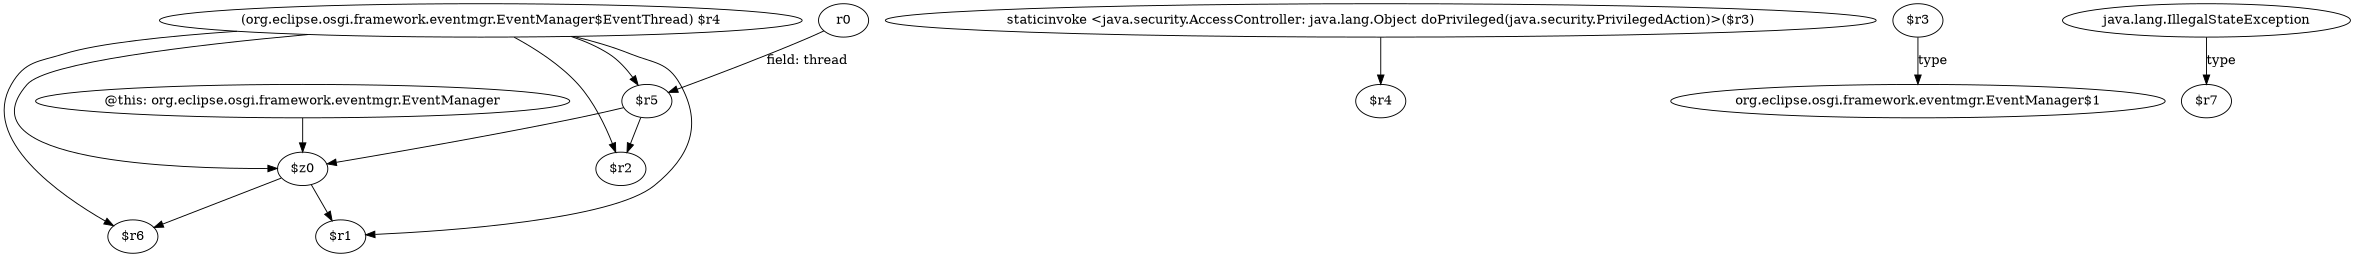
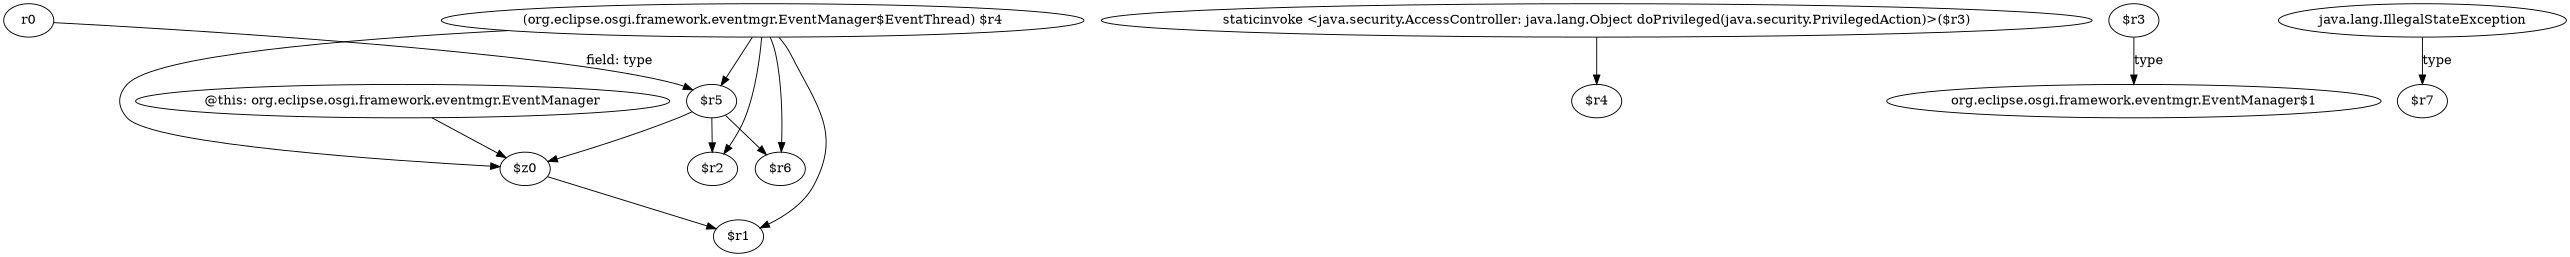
edge "r0" -> "$r5": label "field: thread" -> "field: type"
edge "$z0" -> "$r6": now "$r5" -> "$r6"
